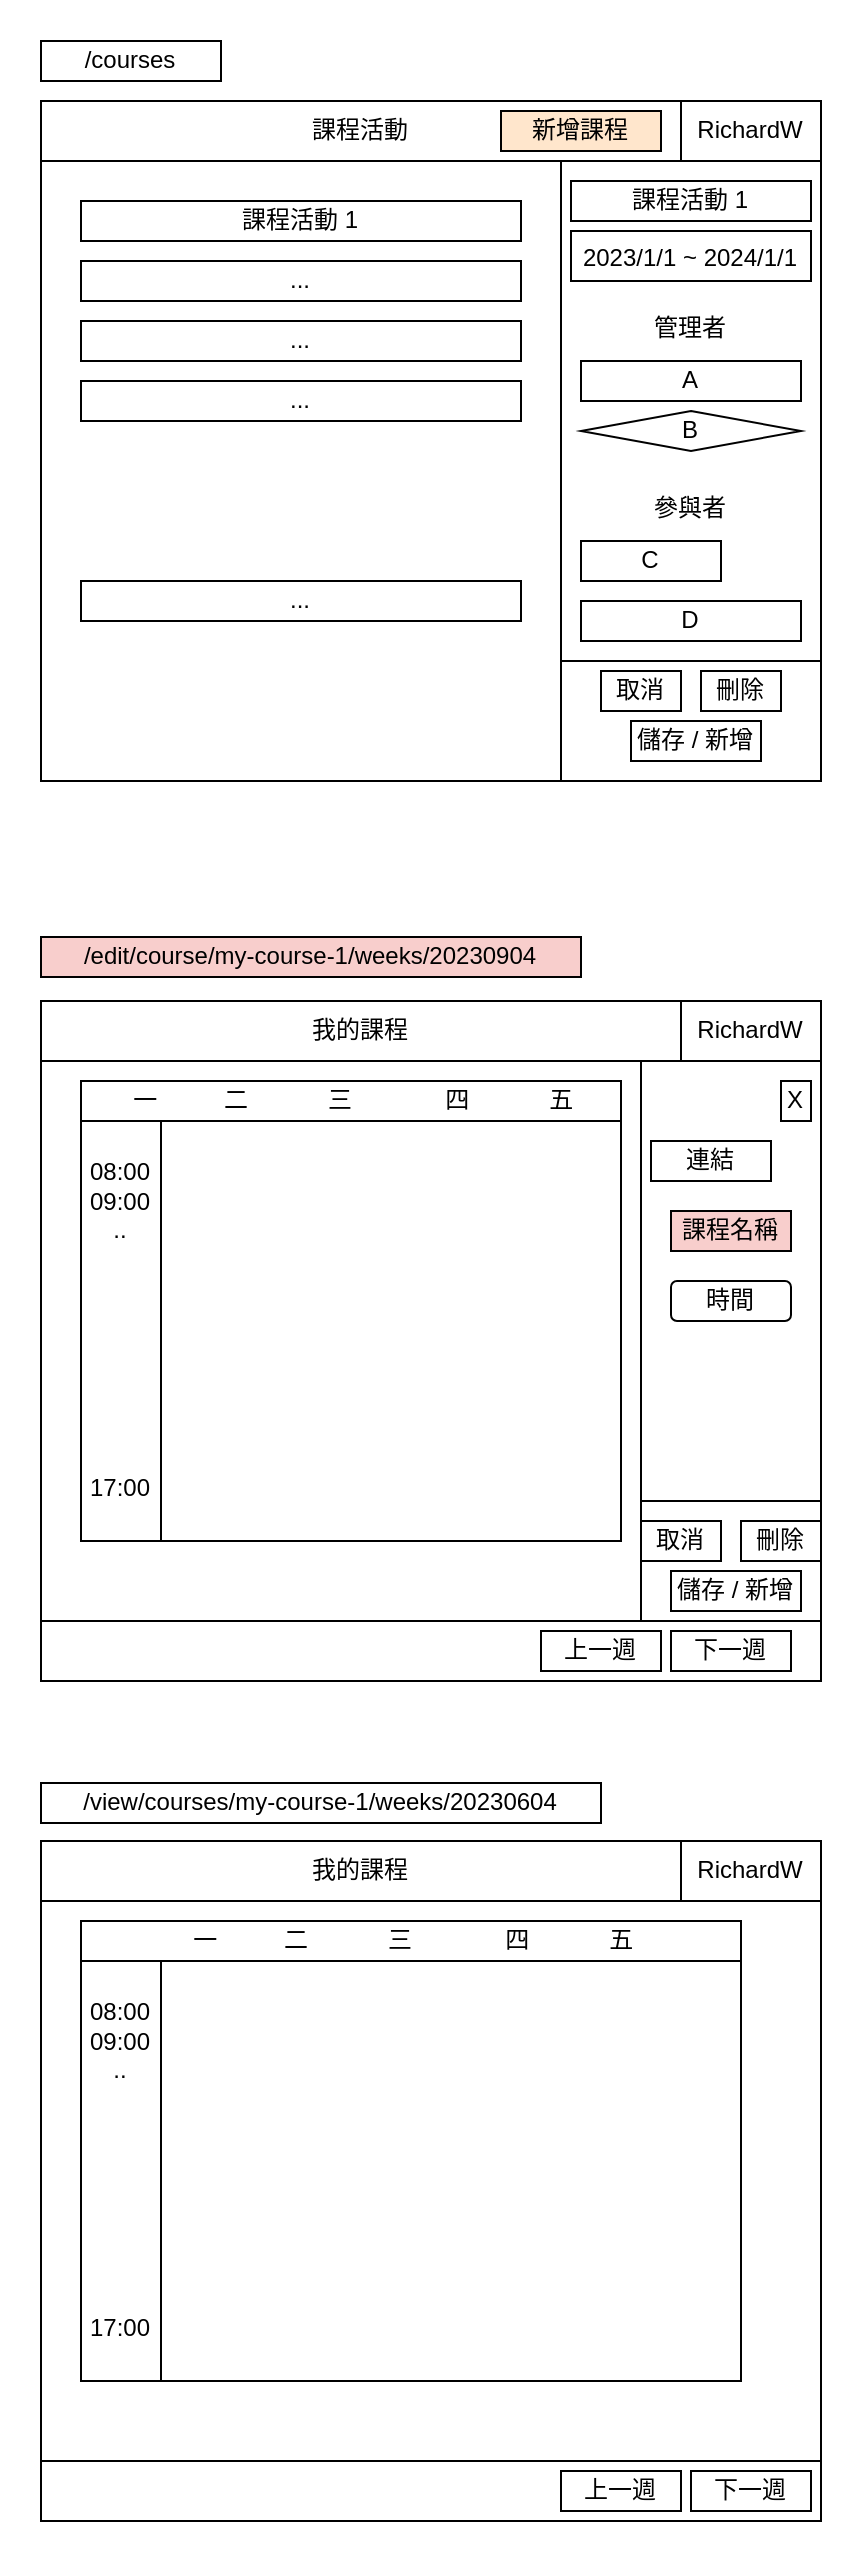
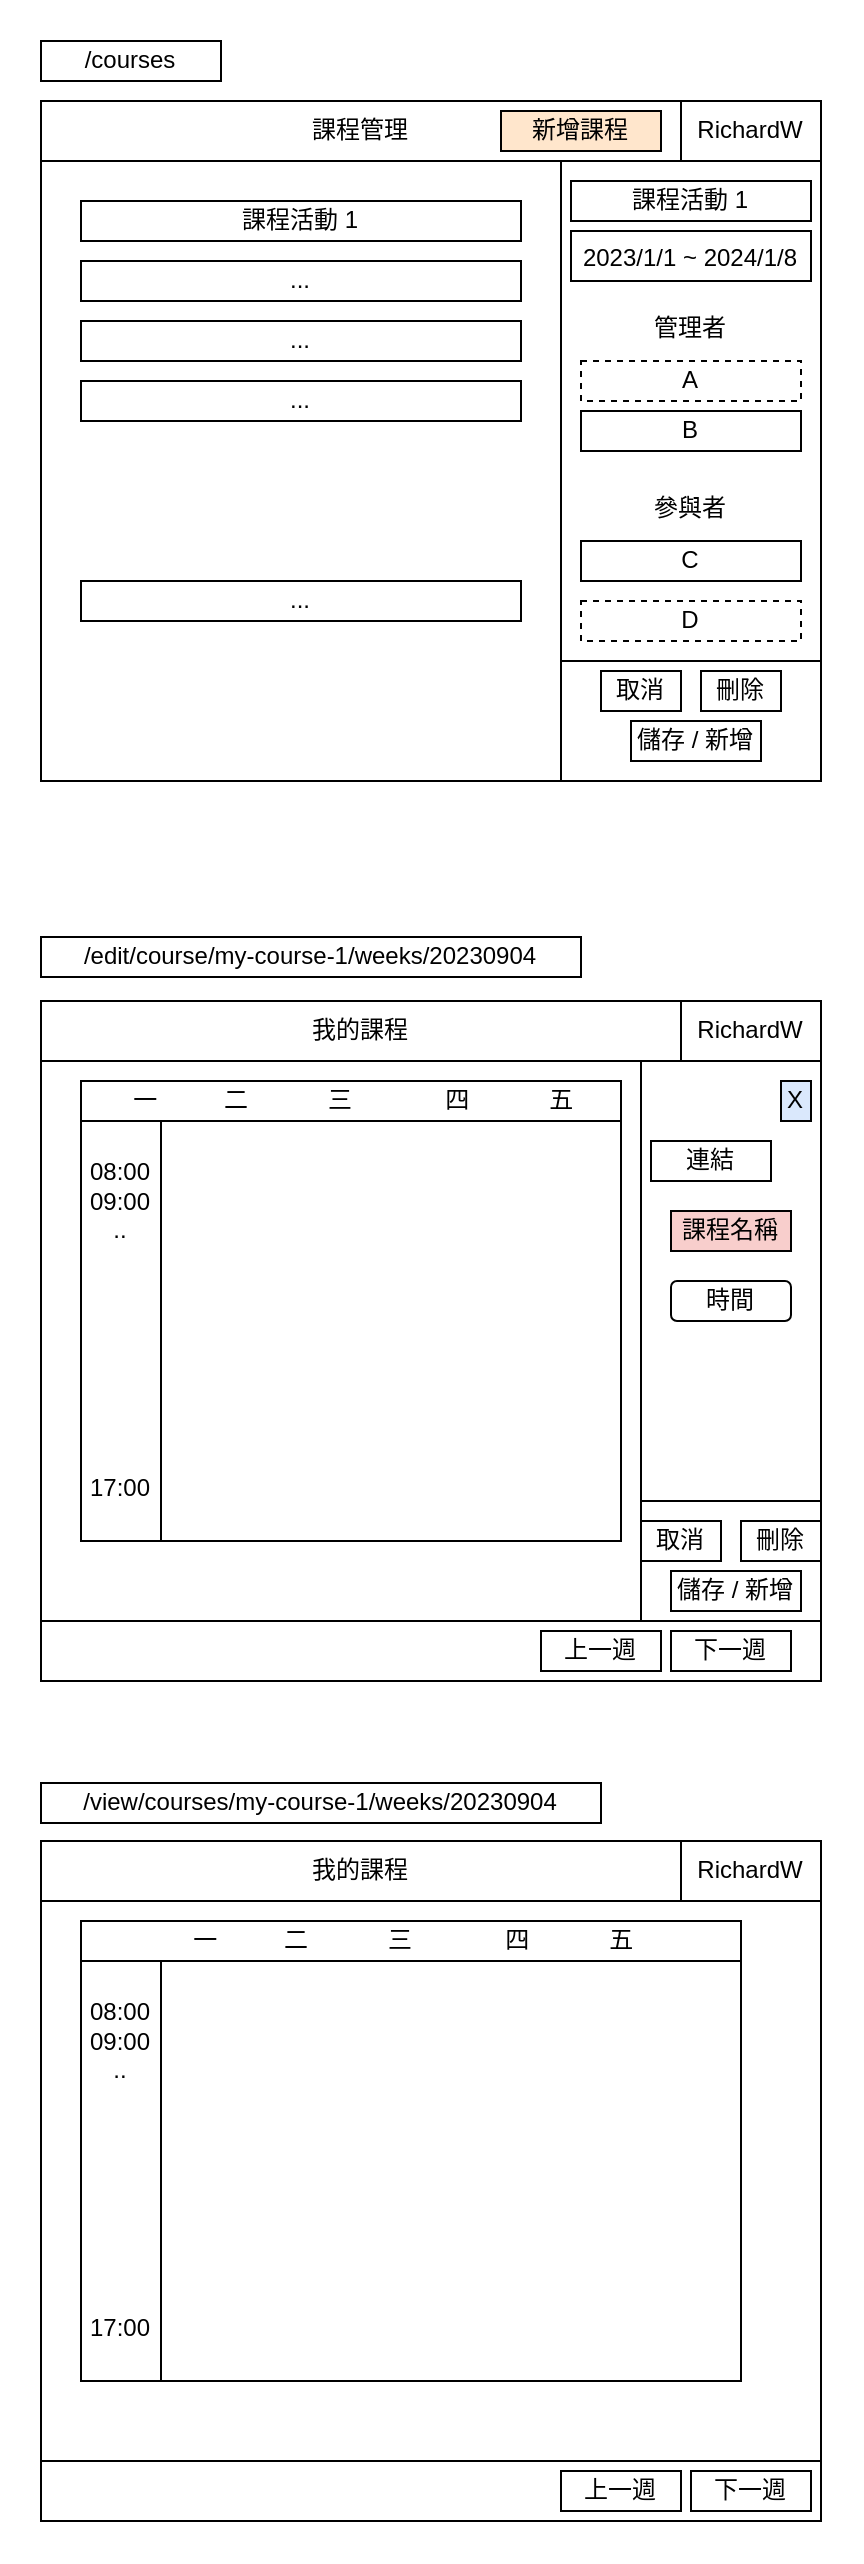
node "課程活動": label "課程活動" -> "課程管理"
node "2023/1/1 ~ 2024/1/1": label "2023/1/1 ~ 2024/1/1" -> "2023/1/1 ~ 2024/1/8"
node "A": style solid -> dashed
node "B": shape diamond -> rectangle
node "C": size 140x40 -> 220x40
node "D": style solid -> dashed
node "/edit/course/my-course-1/weeks/20230904": fillcolor #f8cecc -> #ffffff
node "X": fillcolor #ffffff -> #dae8fc
node "/view/courses/my-course-1/weeks/20230604": label "/view/courses/my-course-1/weeks/20230604" -> "/view/courses/my-course-1/weeks/20230904"
